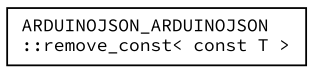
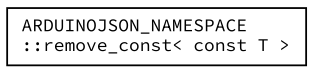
node "ARDUINOJSON_ARDUINOJSON ::remove_const< const T >": label "ARDUINOJSON_ARDUINOJSON ::remove_const< const T >" -> "ARDUINOJSON_NAMESPACE ::remove_const< const T >"
